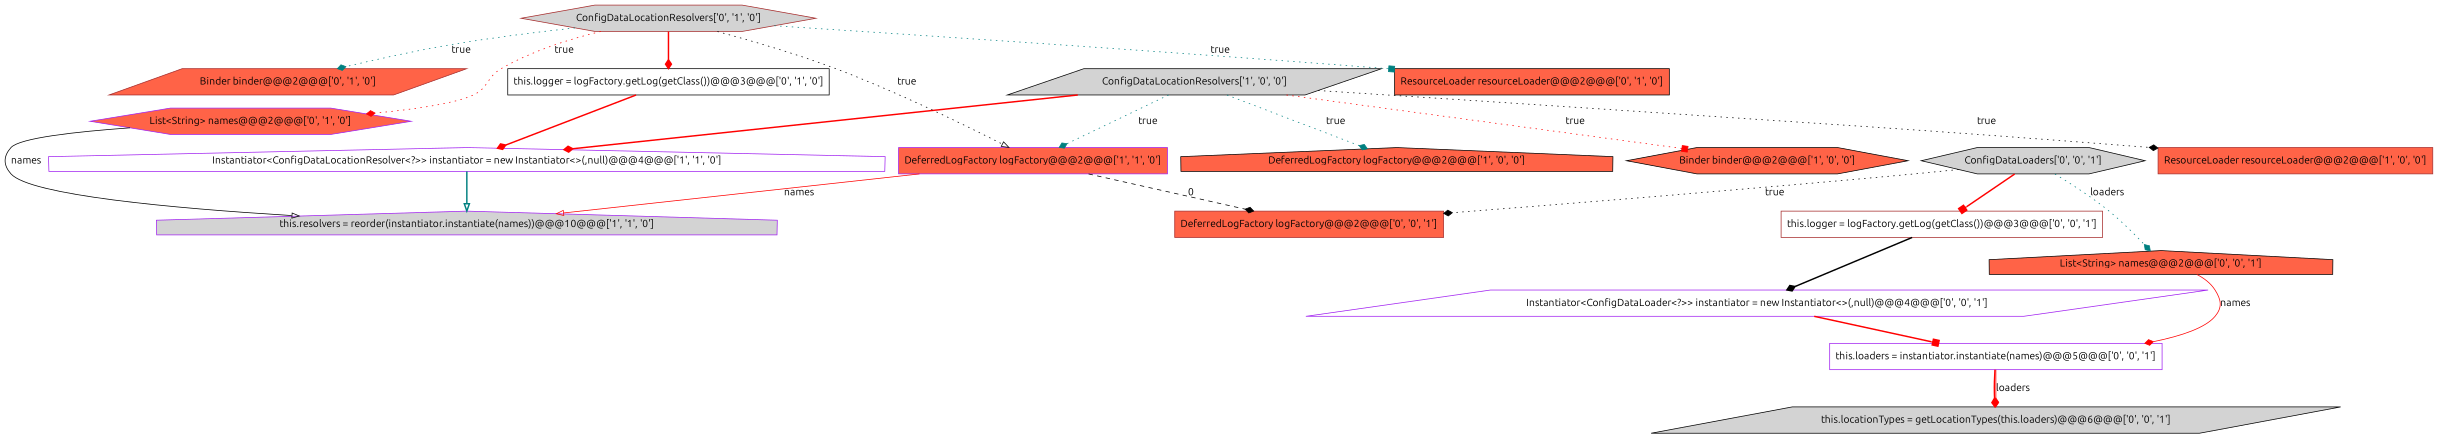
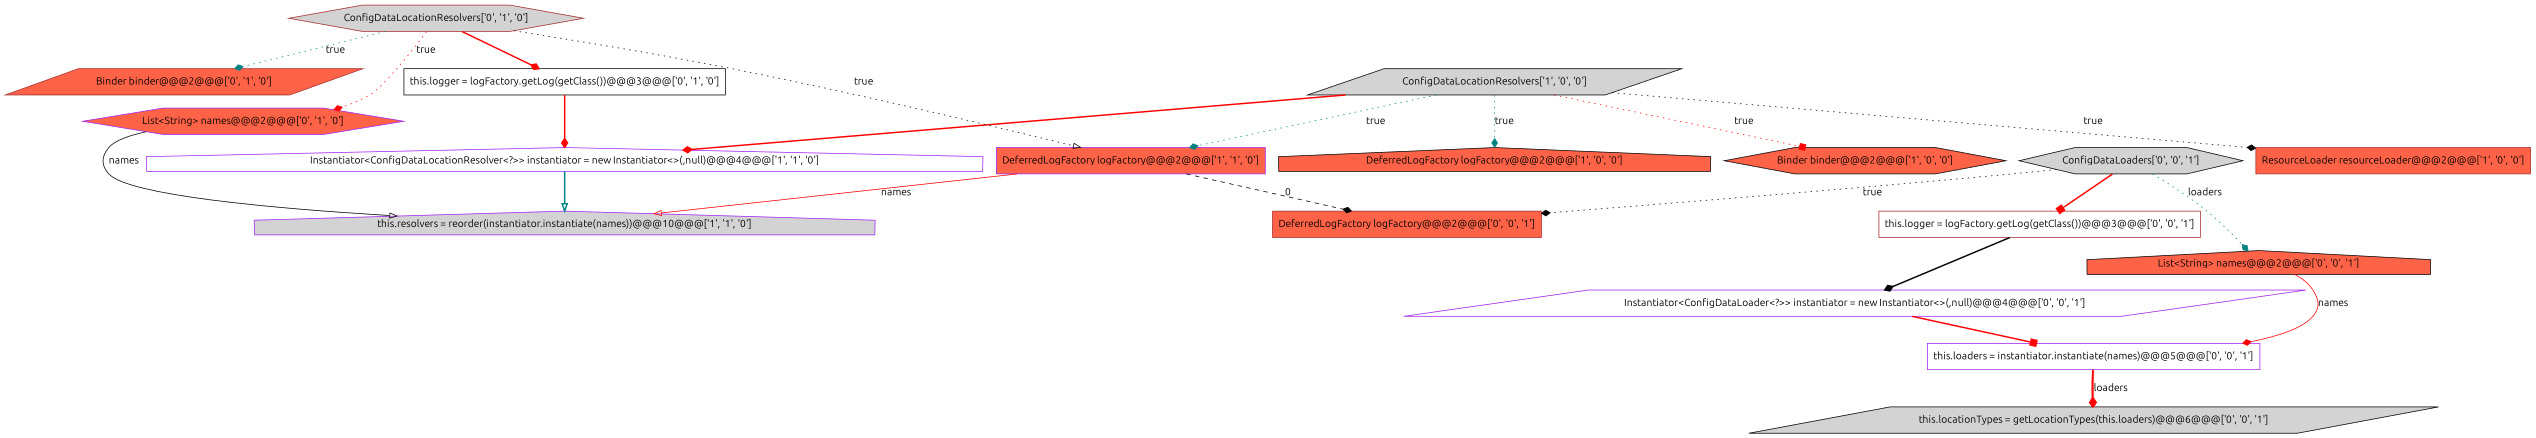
node "ResourceLoader resourceLoader@@@2@@@['0', '1', '0']": removed
